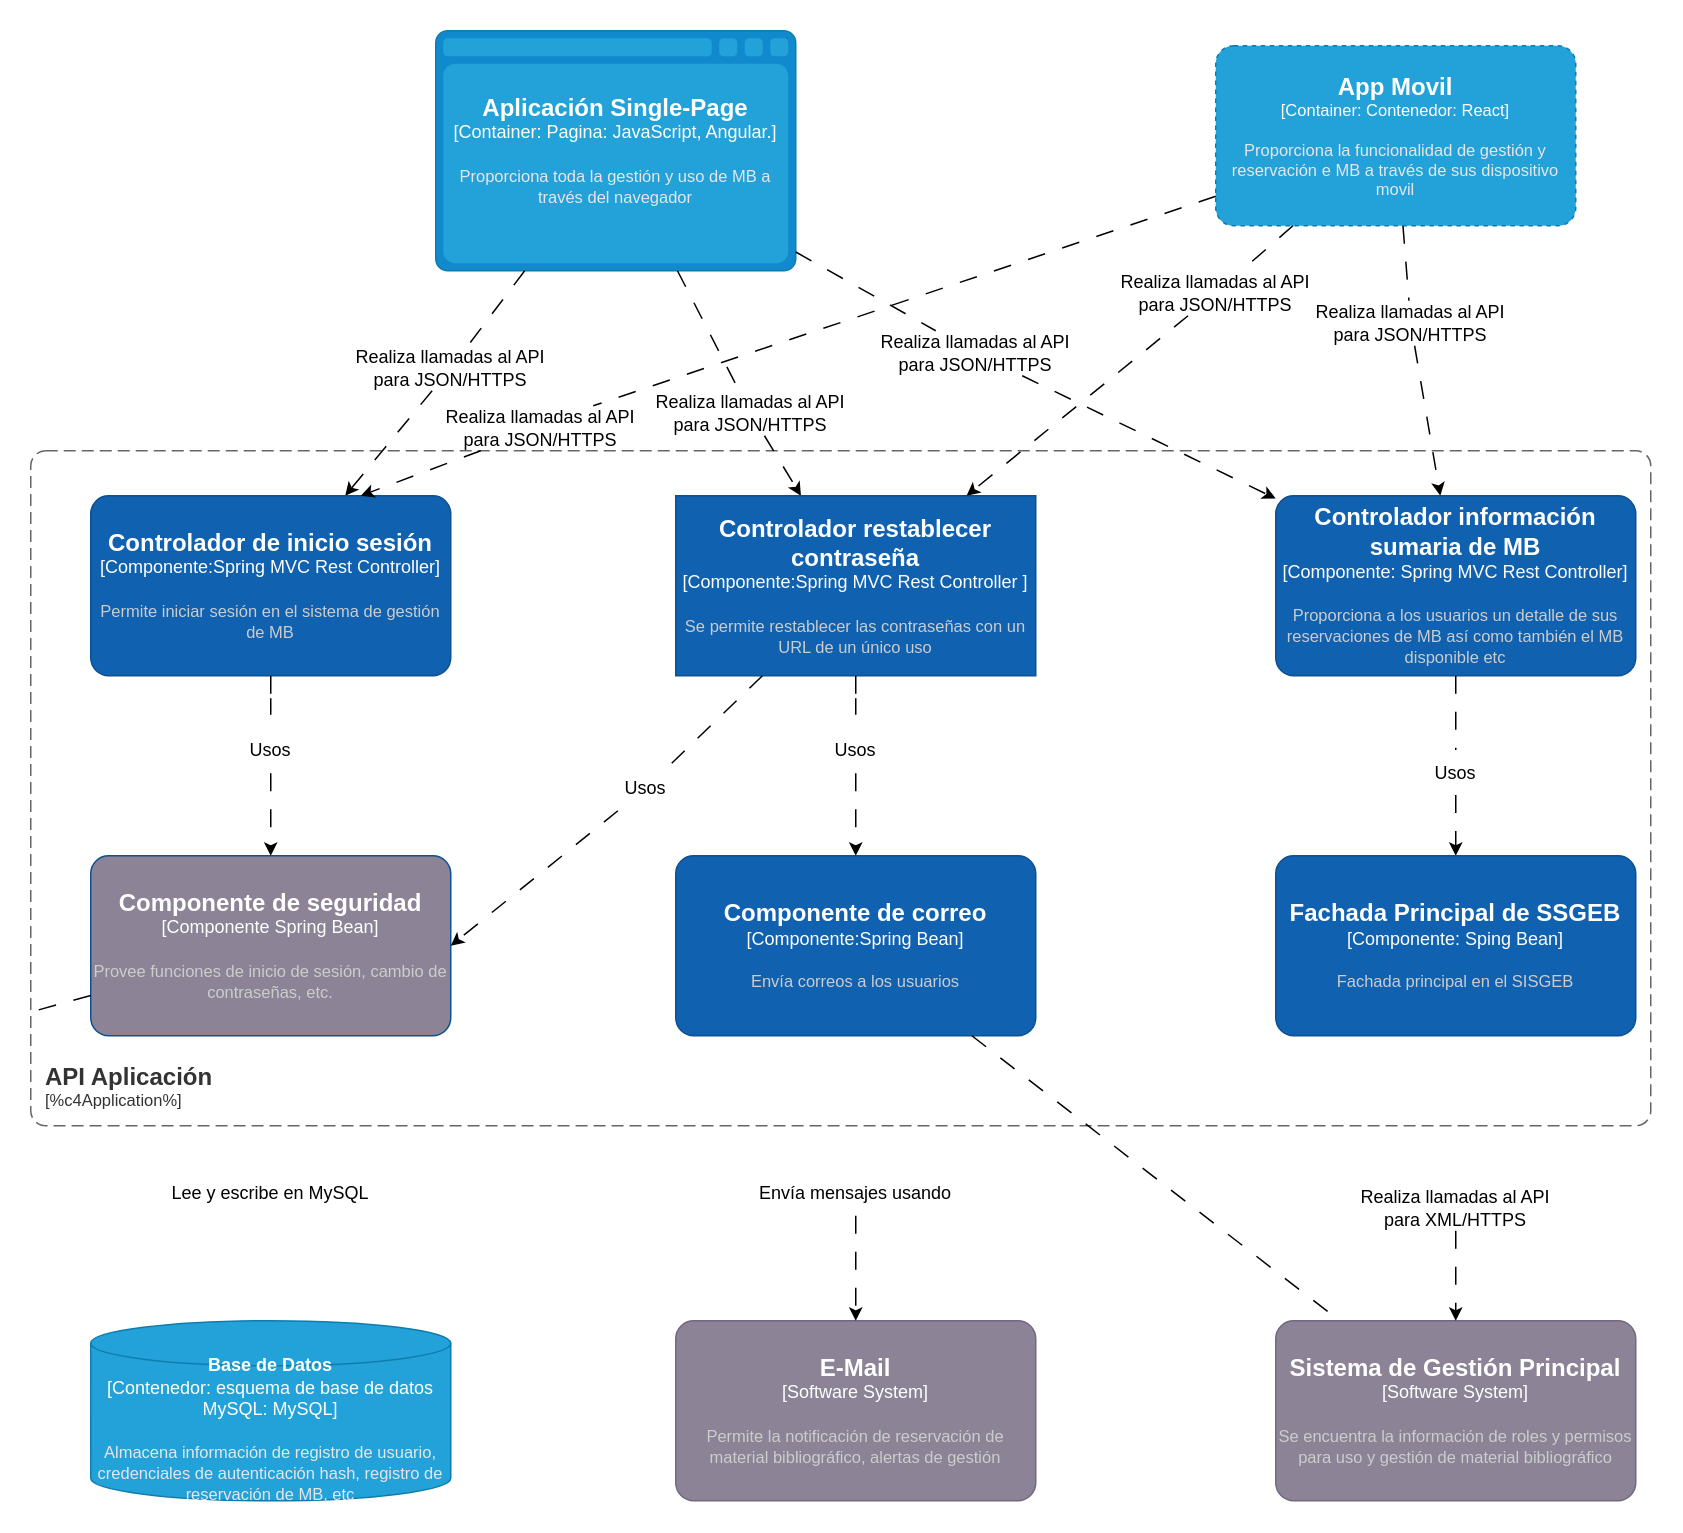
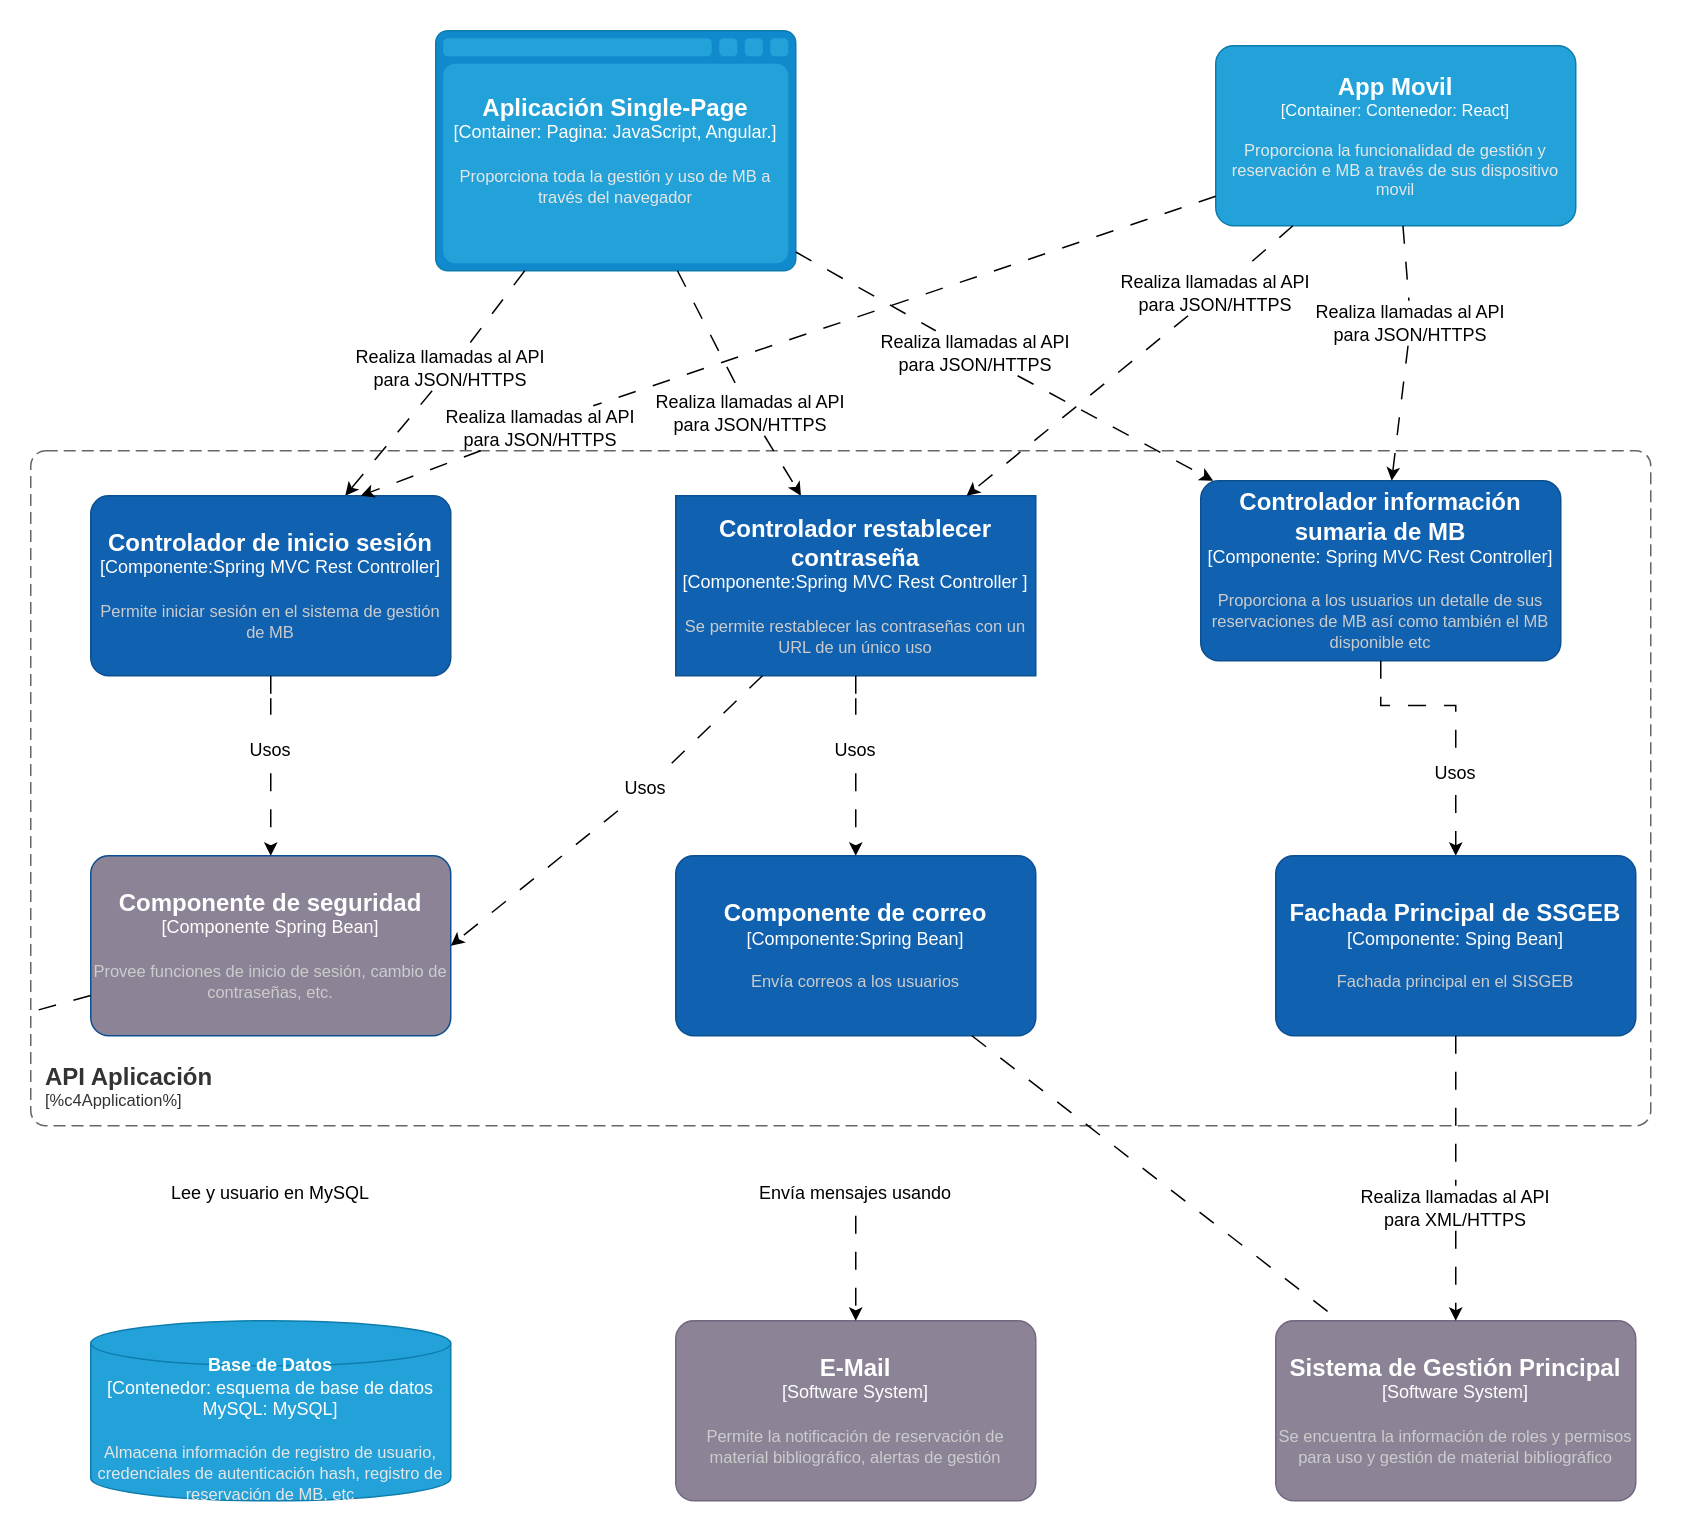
node "App Movil [Container: Contenedor: React] Proporciona la funcionalidad de gestión y reservación e MB a través de sus dispositivo movil": style dashed -> solid
node "Controlador información sumaria de MB [Componente: Spring MVC Rest Controller] Proporciona a los usuarios un detalle de sus reservaciones de MB así como también el MB disponible etc": moved (1456, 586) -> (1381, 571)
edge "Fachada Principal de SSGEB [Componente: Sping Bean] Fachada principal en el SISGEB" -- "Realiza llamadas al API para XML/HTTPS": added
node "Lee y escribe en MySQL": label "Lee y escribe en MySQL" -> "Lee y usuario en MySQL"
